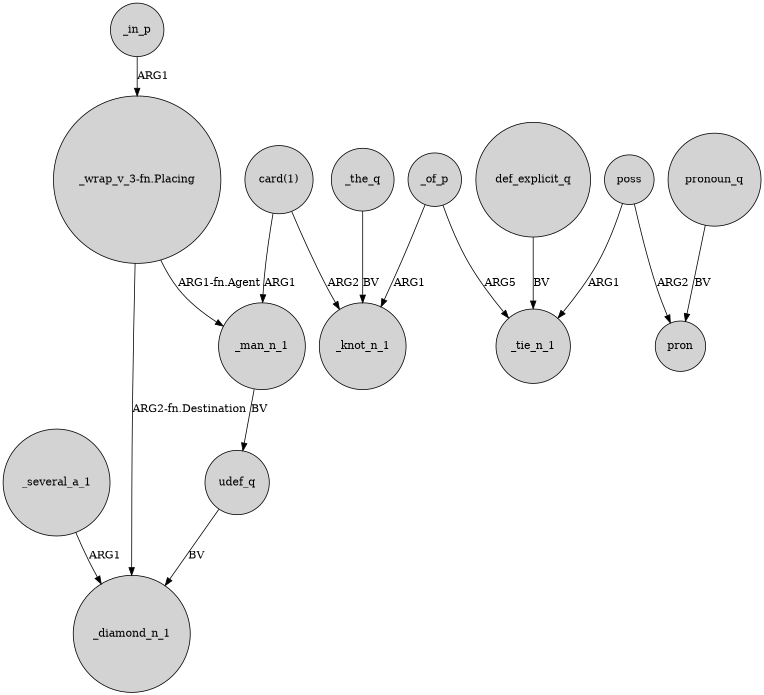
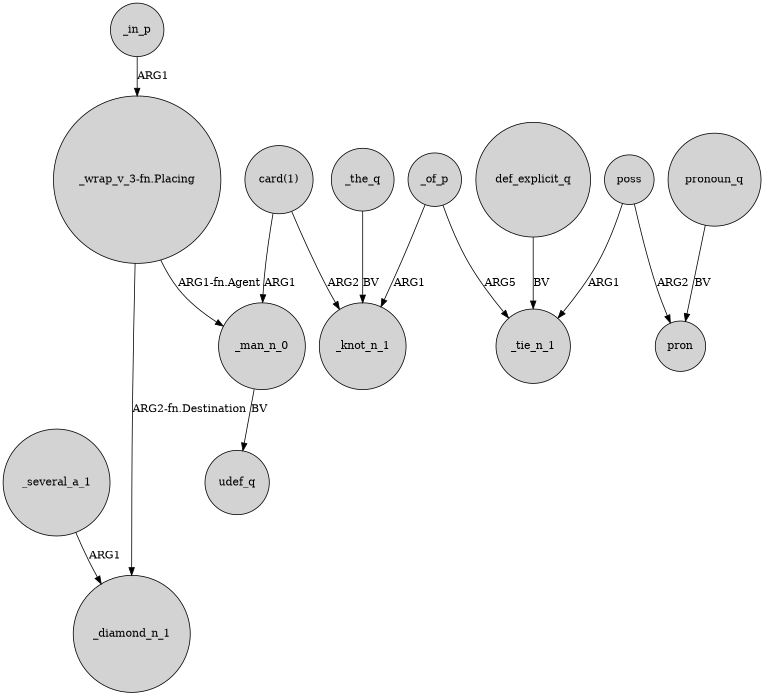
node "_man_n_1": label "_man_n_1" -> "_man_n_0"
edge "udef_q" -> "_diamond_n_1": removed, label "BV"
